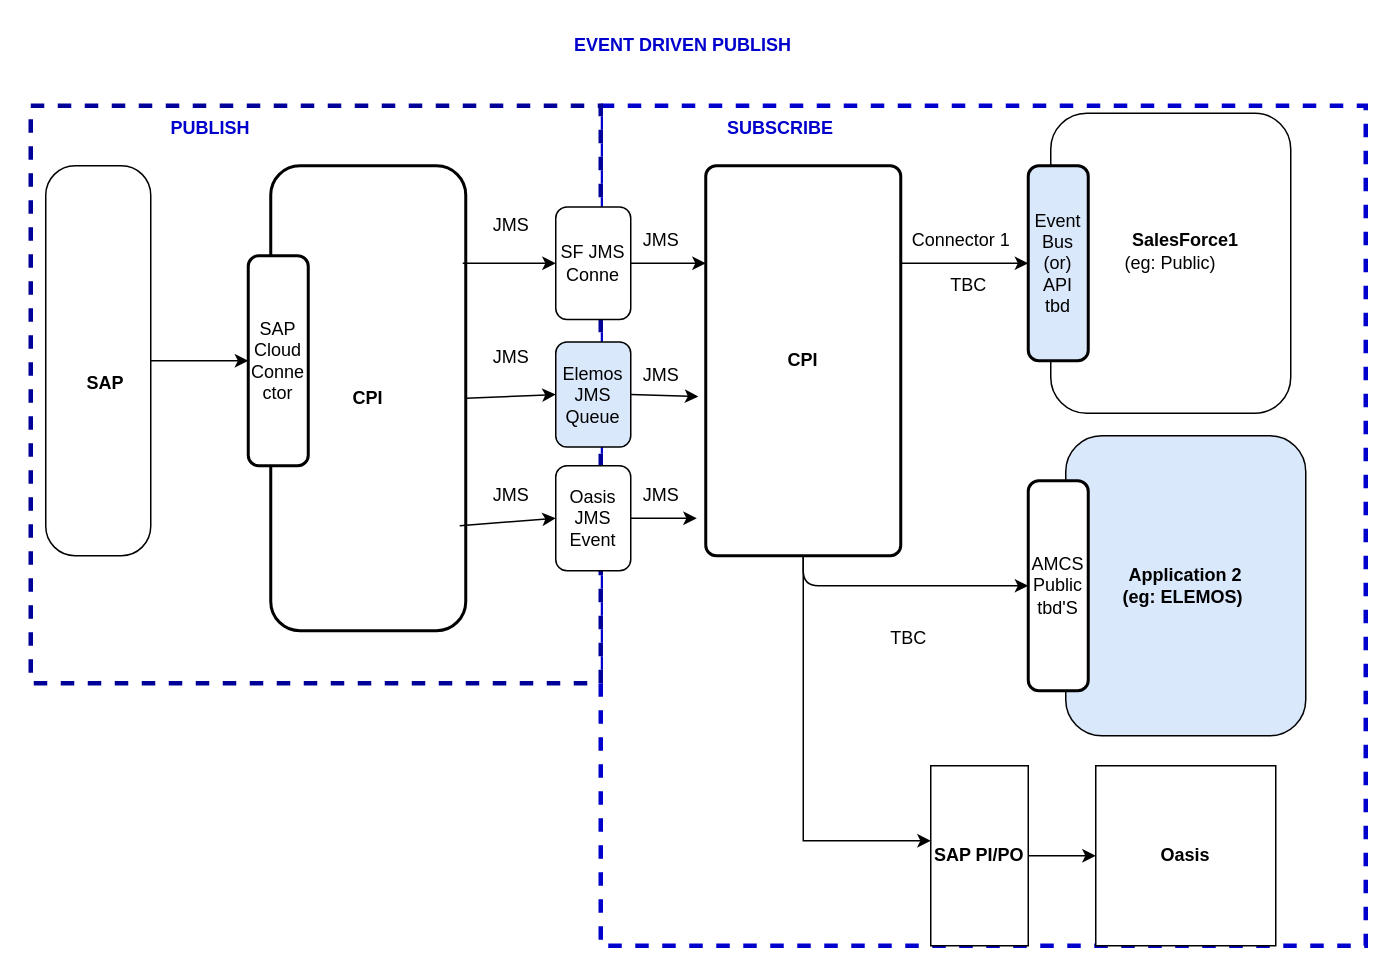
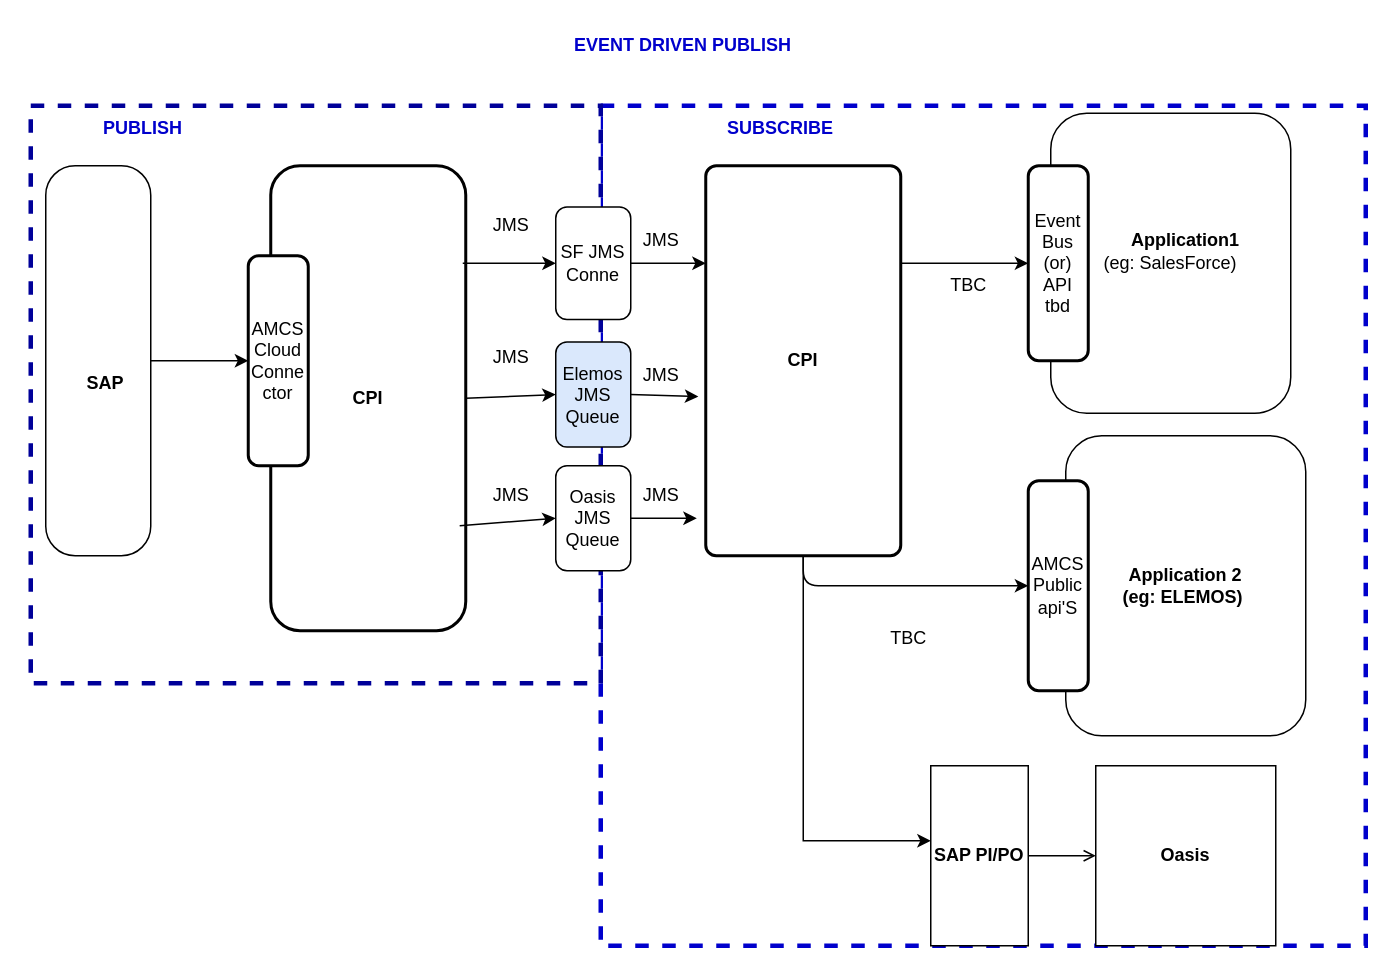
node "PUBLISH": moved (211, 128) -> (143, 128)
node "Connector 1": removed
node "SalesForce1": label "SalesForce1" -> "Application1"
node "Event Bus (or) API tbd": fillcolor #dae8fc -> #ffffff
node "(eg: Public)": label "(eg: Public)" -> "(eg: SalesForce)"
node "SAP Cloud Conne ctor": label "SAP Cloud Conne ctor" -> "AMCS Cloud Conne ctor"
node "Oasis JMS Event": label "Oasis JMS Event" -> "Oasis JMS Queue"
node "AMCS Public tbd'S": label "AMCS Public tbd'S" -> "AMCS Public api'S"
node "Application 2 (eg: ELEMOS)": fillcolor #dae8fc -> #ffffff
edge "SAP PI/PO" -> "Oasis": arrowhead classic -> open
